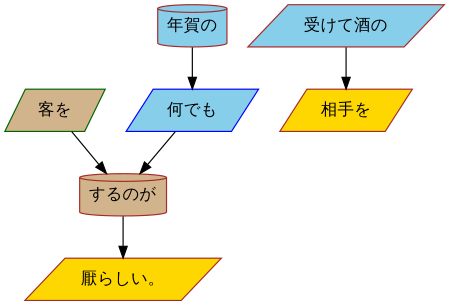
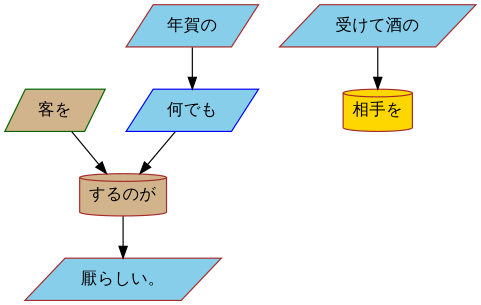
node "年賀の": shape cylinder -> parallelogram
node "相手を": shape parallelogram -> cylinder
node "厭らしい。": fillcolor gold -> skyblue
